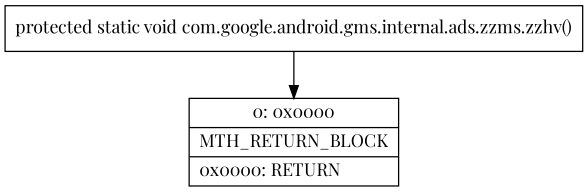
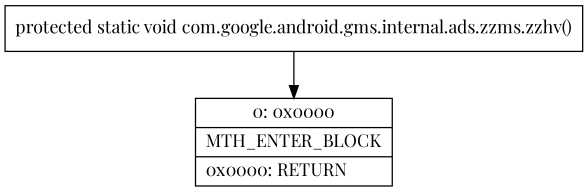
node "0: 0x0000": text "MTH_RETURN_BLOCK" -> "MTH_ENTER_BLOCK"
